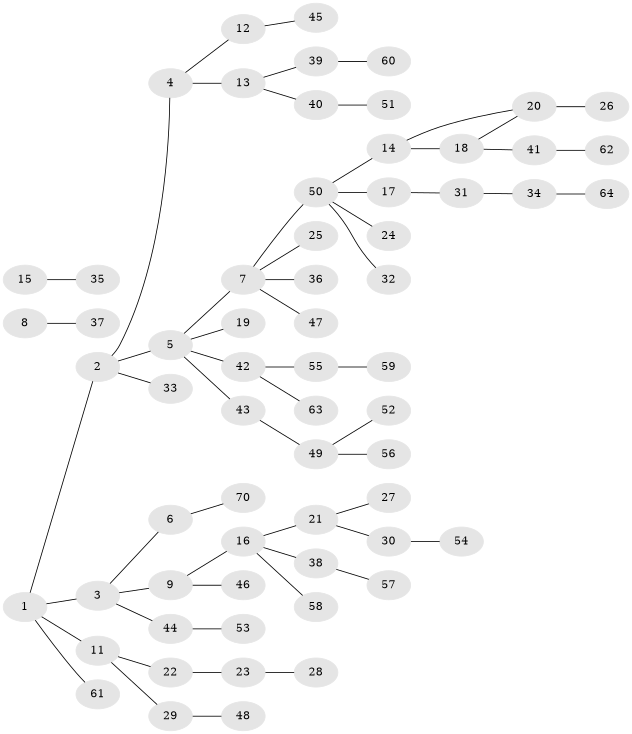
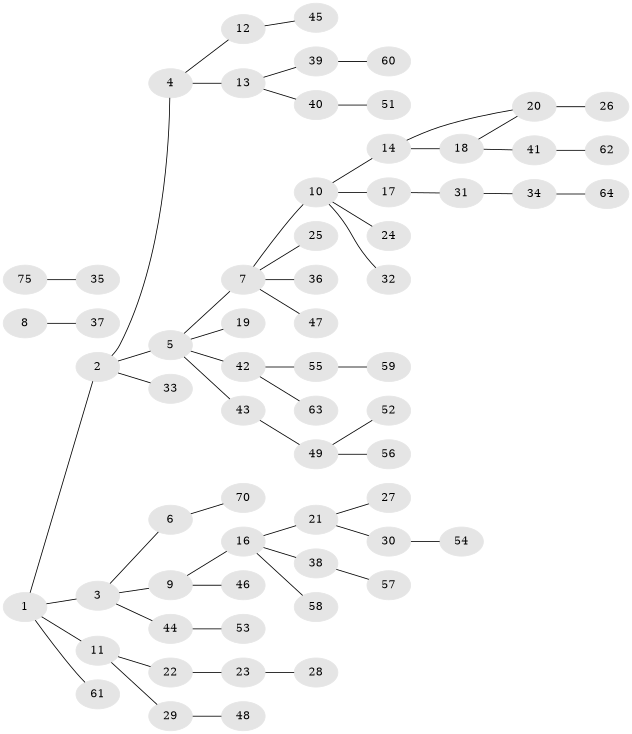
node "50": label "50" -> "10"
node "15": label "15" -> "75"
